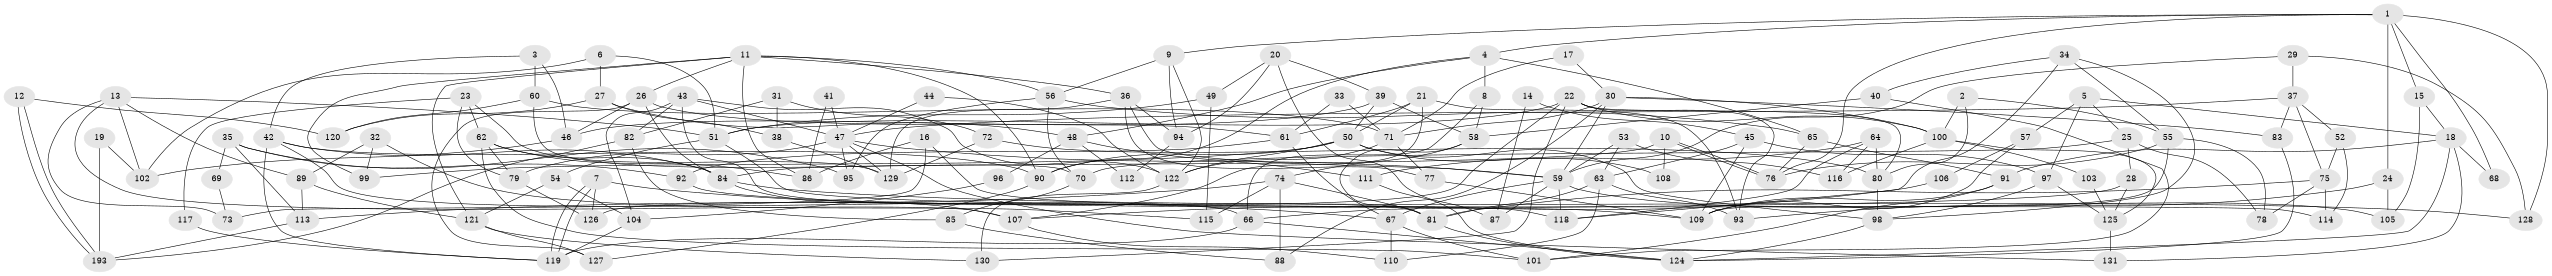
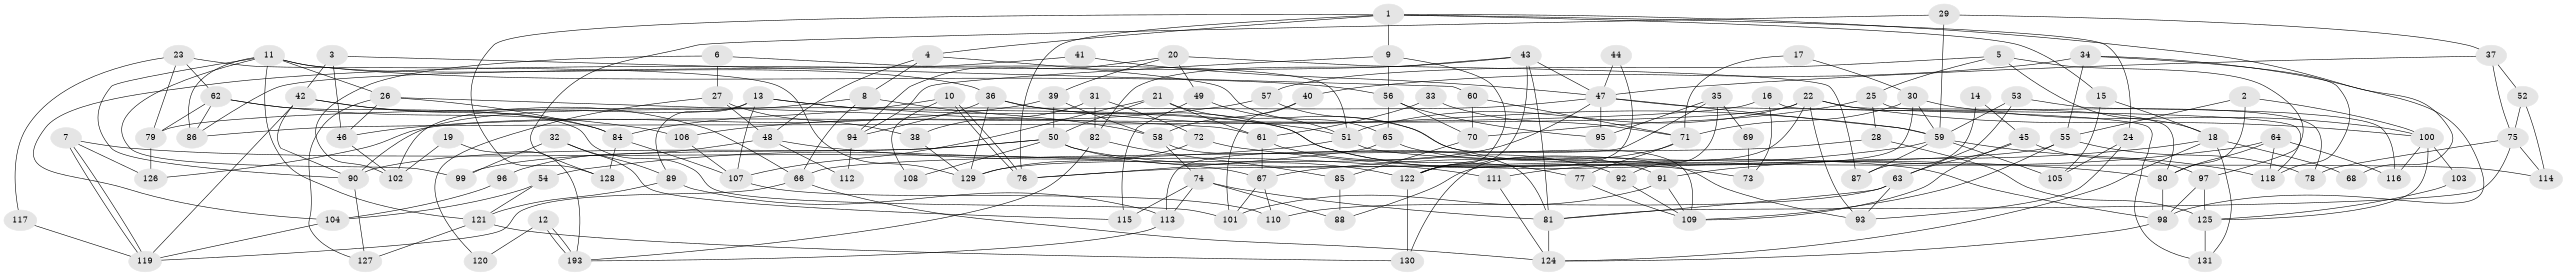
edge "4" -- "90": now "8" -- "90"
edge "60" -- "120": removed
node "83": removed
edge "62" -- "84": now "62" -- "106"
